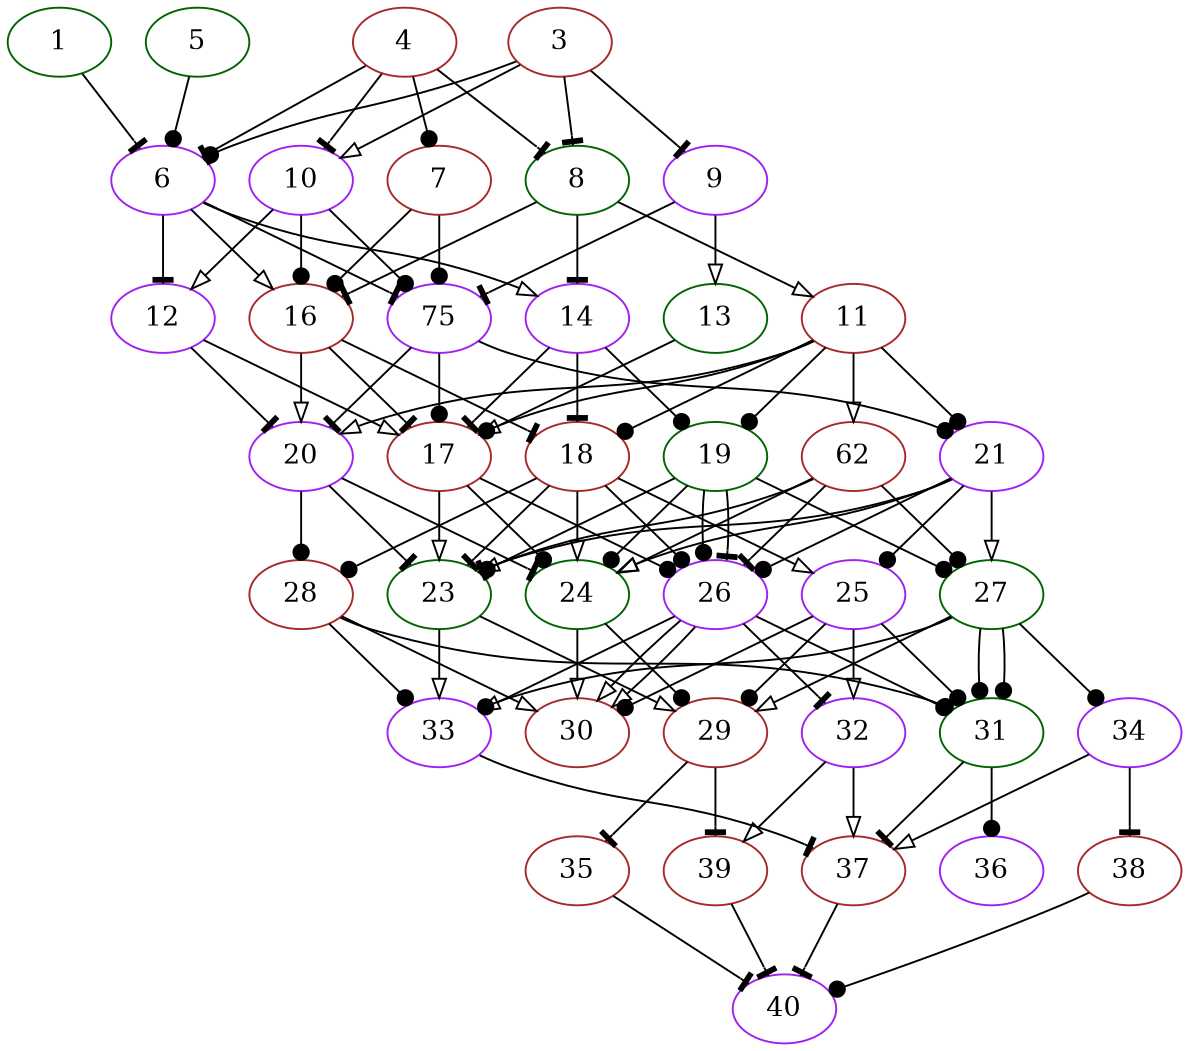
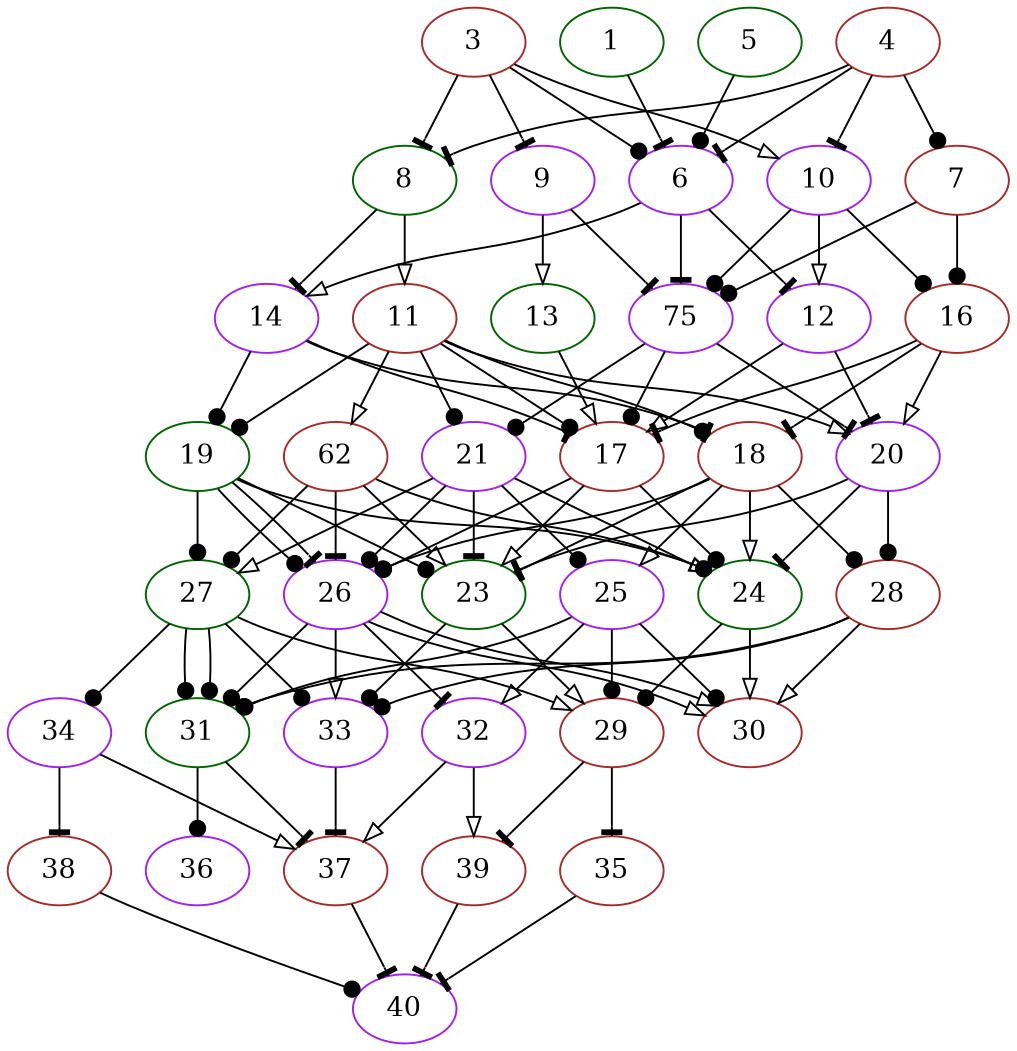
edge "6" -> "16": removed
edge "8" -> "16": removed
edge "23" -> "33": arrowhead onormal -> dot
